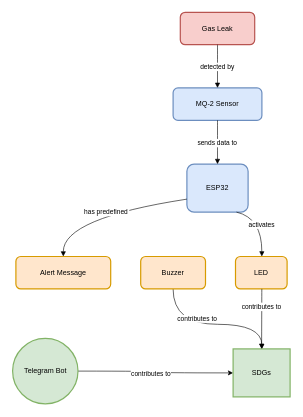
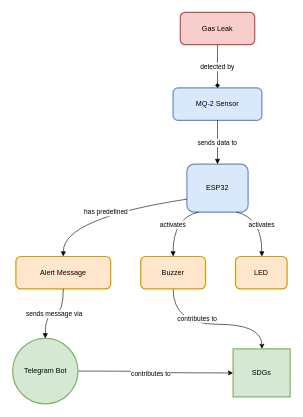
edge "Gas Leak" -> "MQ-2 Sensor": arrowhead block -> diamond
edge "ESP32" -> "Buzzer": added, label "activates"
edge "Alert Message" -> "Telegram Bot": added, label "sends message via"
edge "LED" -> "SDGs": removed, label "contributes to"
